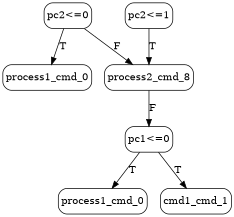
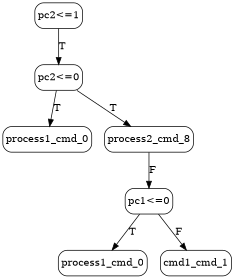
edge "pc2<=1" -> "process2_cmd_8": now "pc2<=1" -> "pc2<=0"
edge "pc2<=0" -> "process2_cmd_8": label "F" -> "T"
edge "pc1<=0" -> "cmd1_cmd_1": label "T" -> "F"
